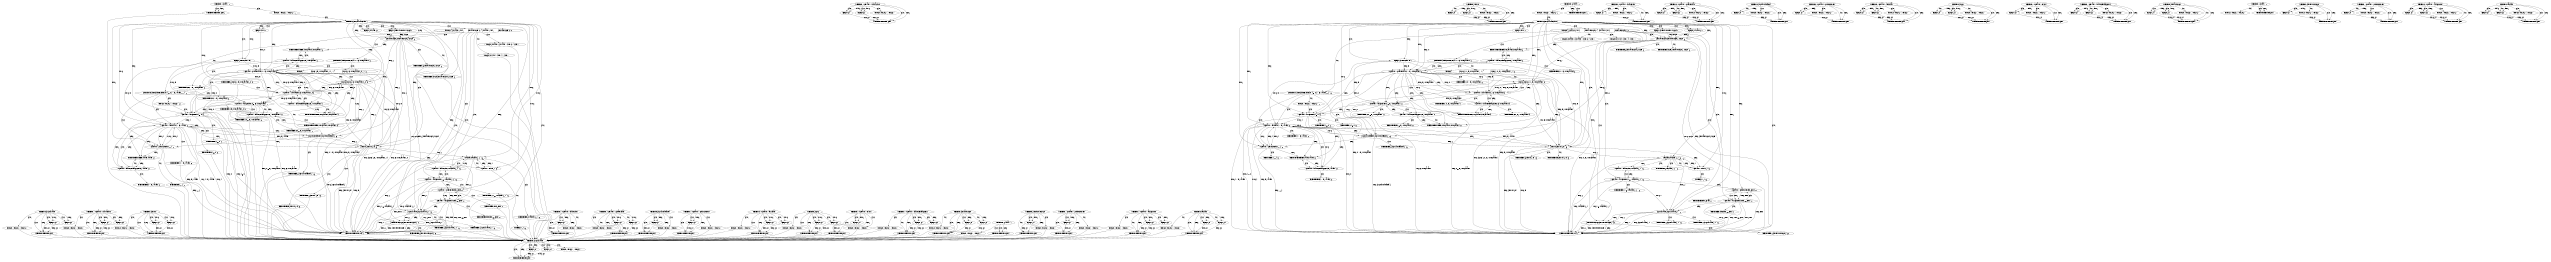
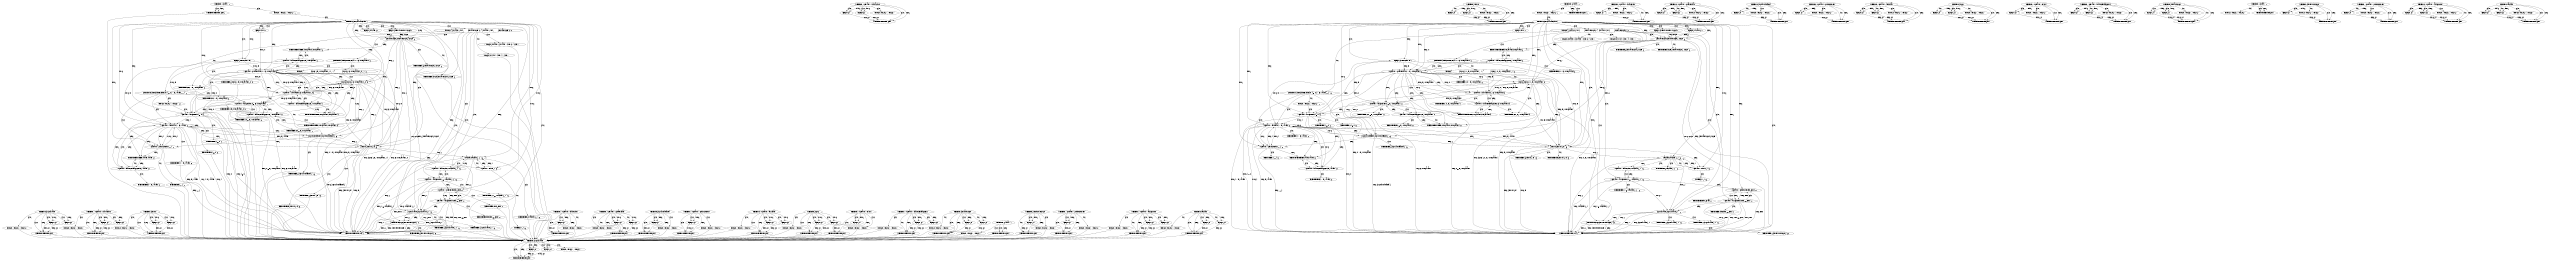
edge "(IDENTIFIER,J,js_pop(J, F->numparams - n))" -> "(<operator>.subtraction,F->numparams - n)": now "(js_pop,js_pop(J, F->numparams - n))" -> "(<operator>.subtraction,F->numparams - n)"
edge "(js_pop,js_pop(J, n - F->numparams))" -> "(<operator>.subtraction,n - F->numparams)": now "(js_pop,js_pop(J, n - F->numparams))" -> "(IDENTIFIER,F,n - F->numparams)"
